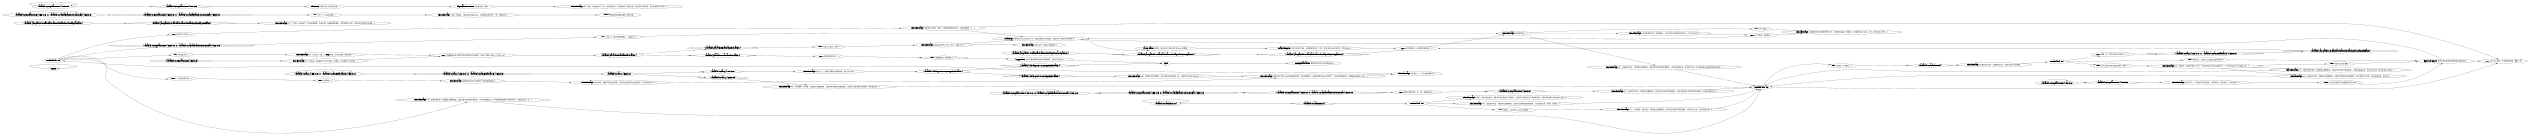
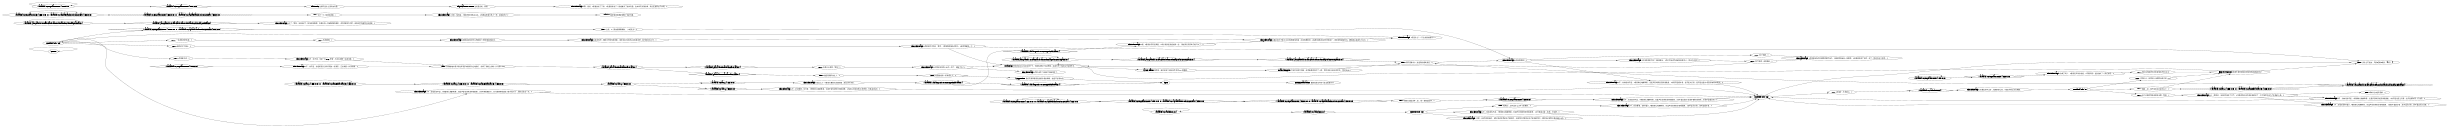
edge "You: “我*什么*也没理解。”" -> "Esprit de Corps: 我要不要背着他联系他警局的*检疫所*？": now "You: “抱歉，金，我不知道自己是怎么了。”" -> "Esprit de Corps: 我要不要背着他联系他警局的*检疫所*？"
